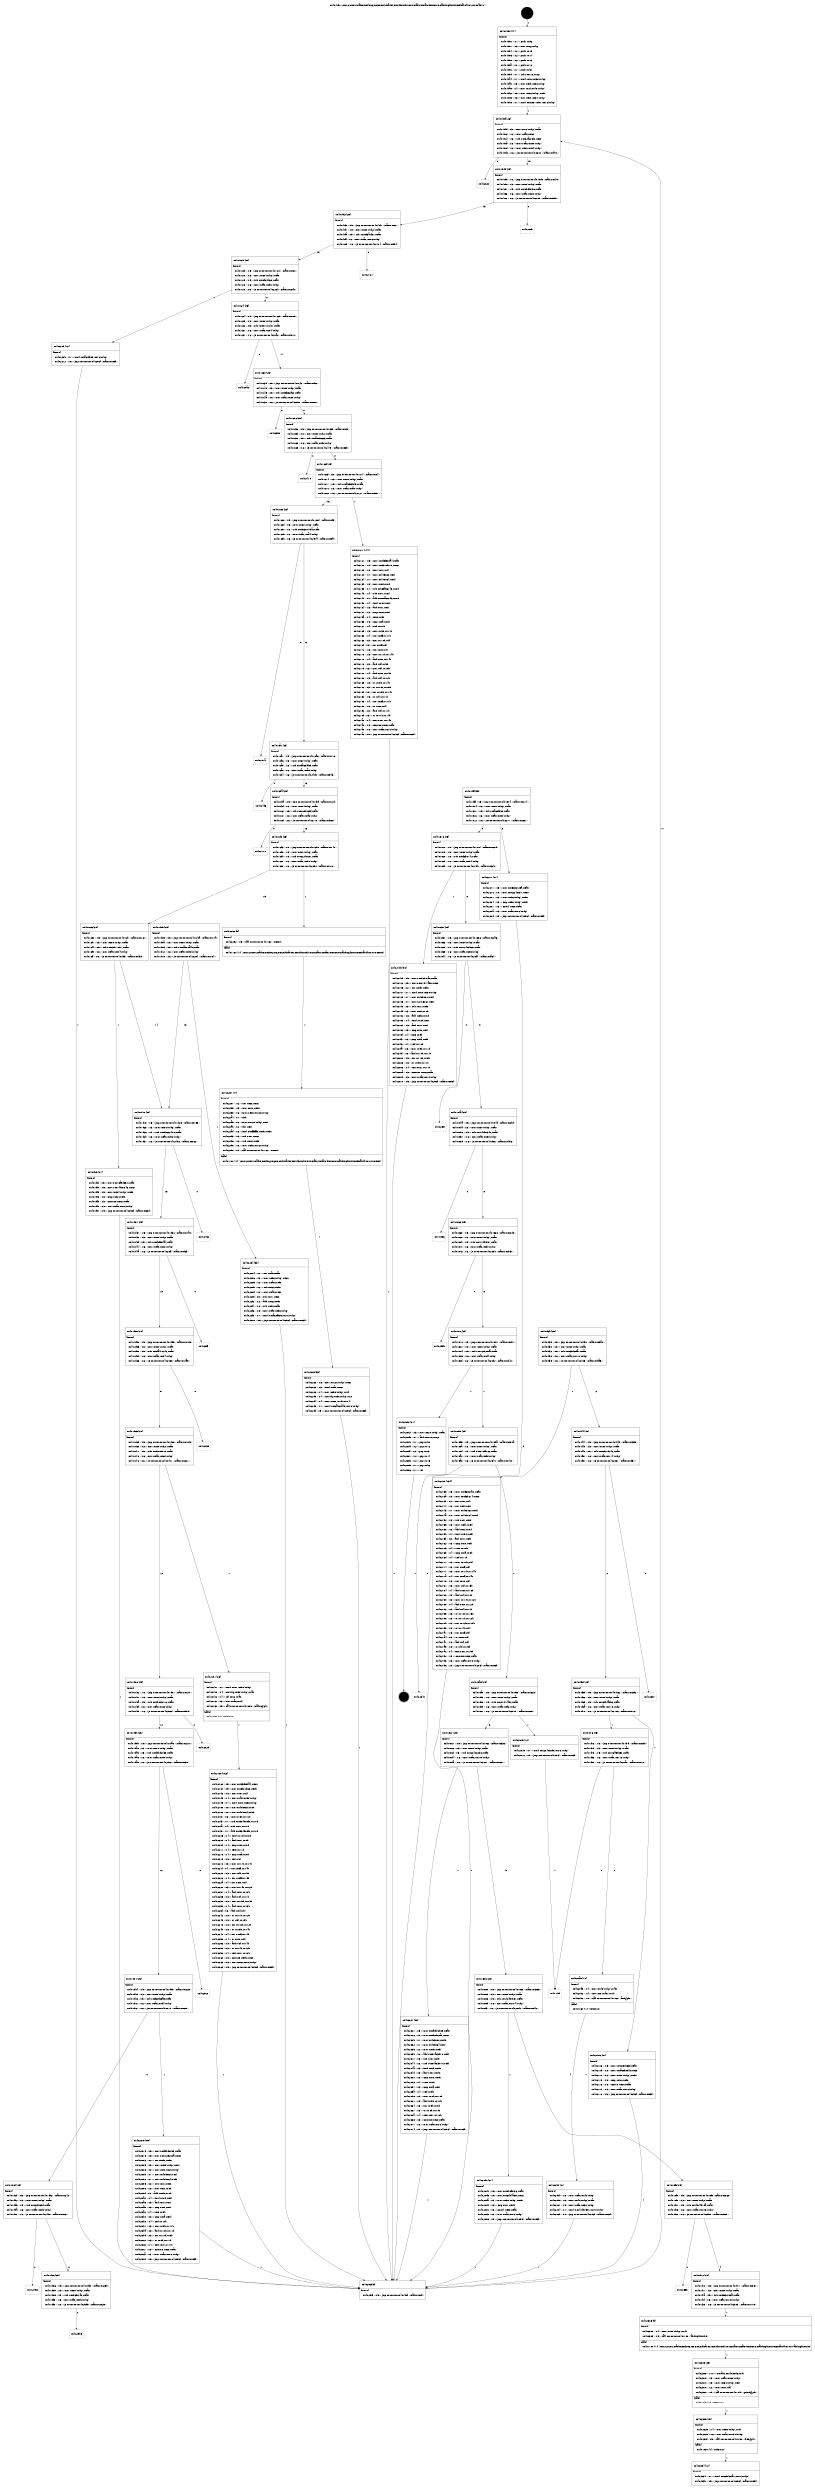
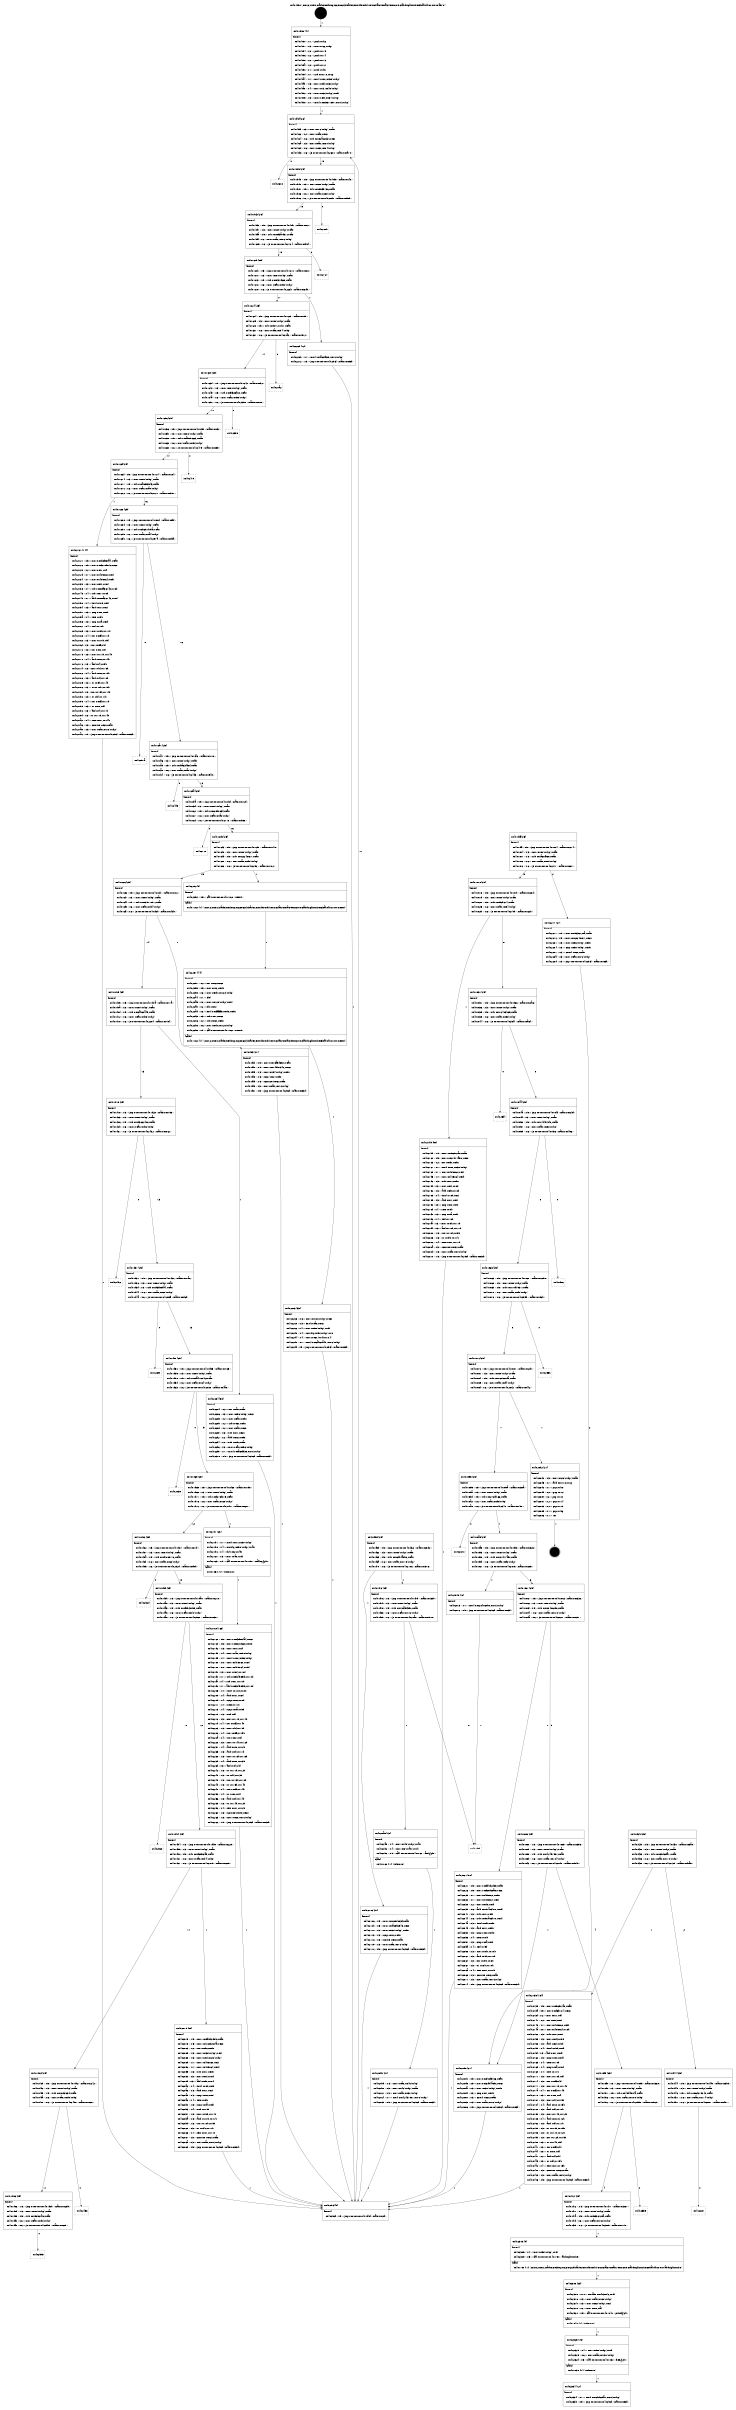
edge "0x401cec [25]" -> "0x401d1e [25]": now "0x401cec [25]" -> "0x401d05 [25]"
edge "0x402277 [27]" -> "0x4029cf [5]": now "0x402277 [27]" -> "0x4020d0 [27]"
edge "0x401f44 [25]" -> "0x401f5d [25]": removed, label "2"
